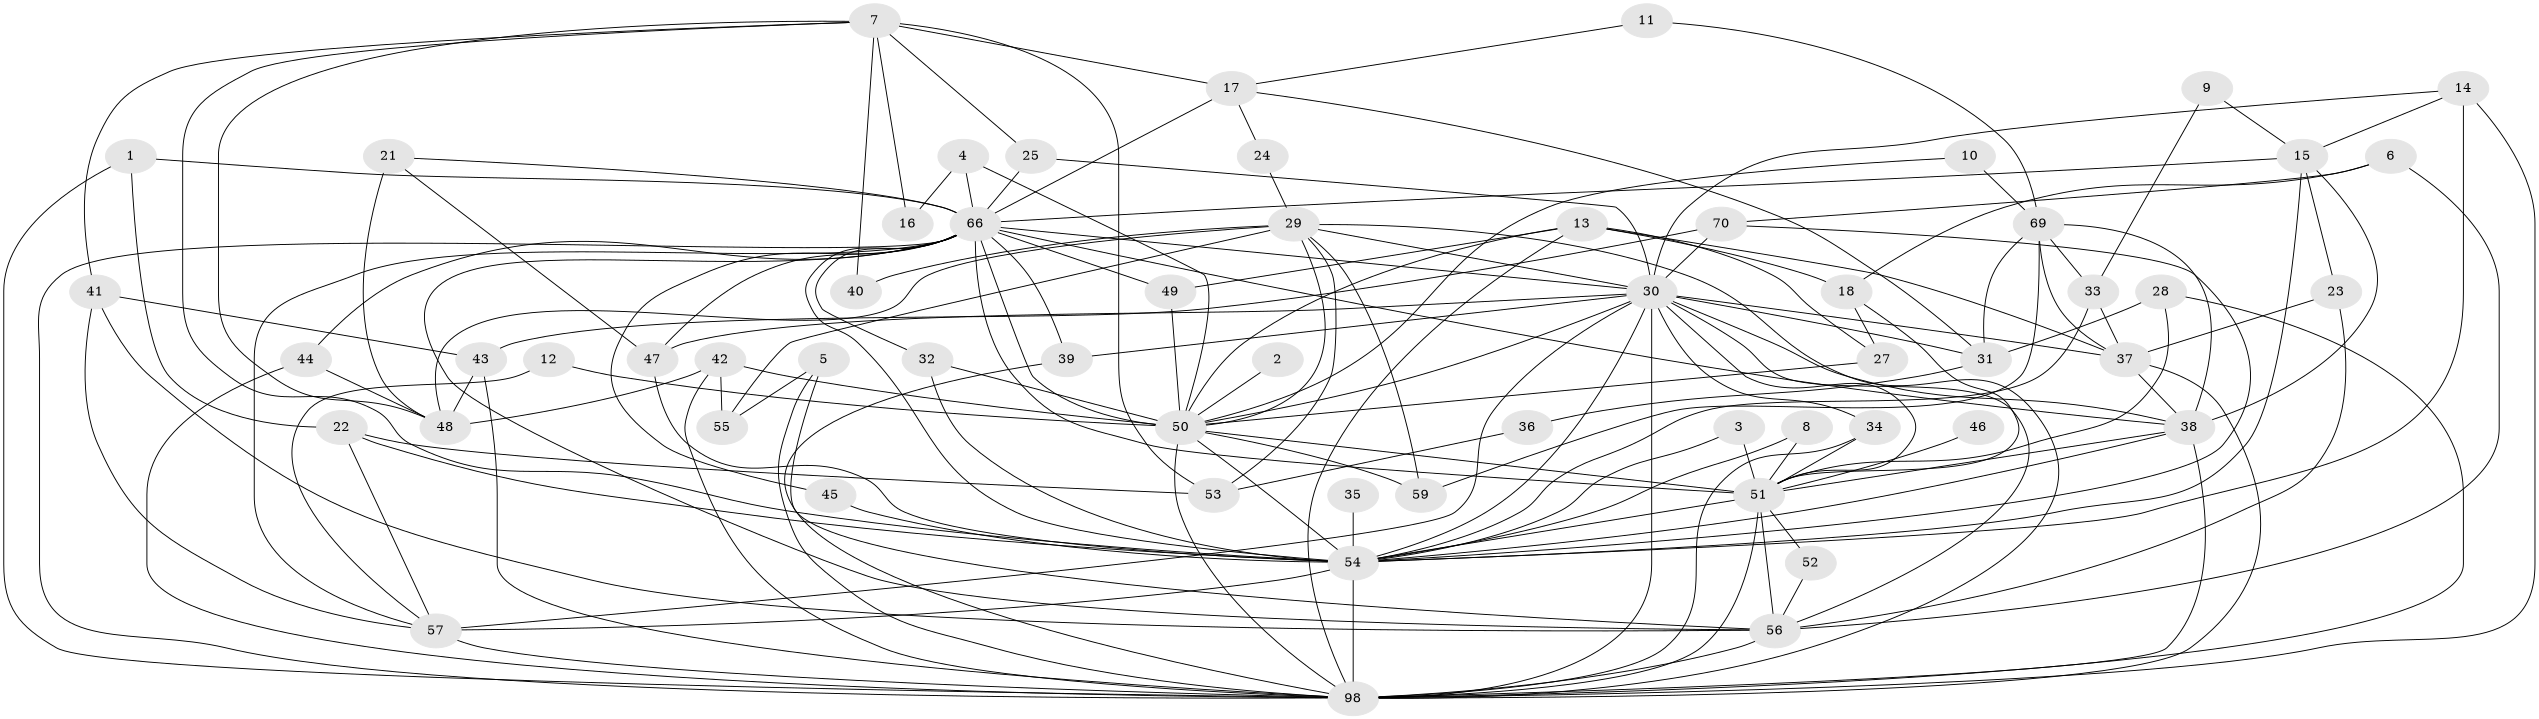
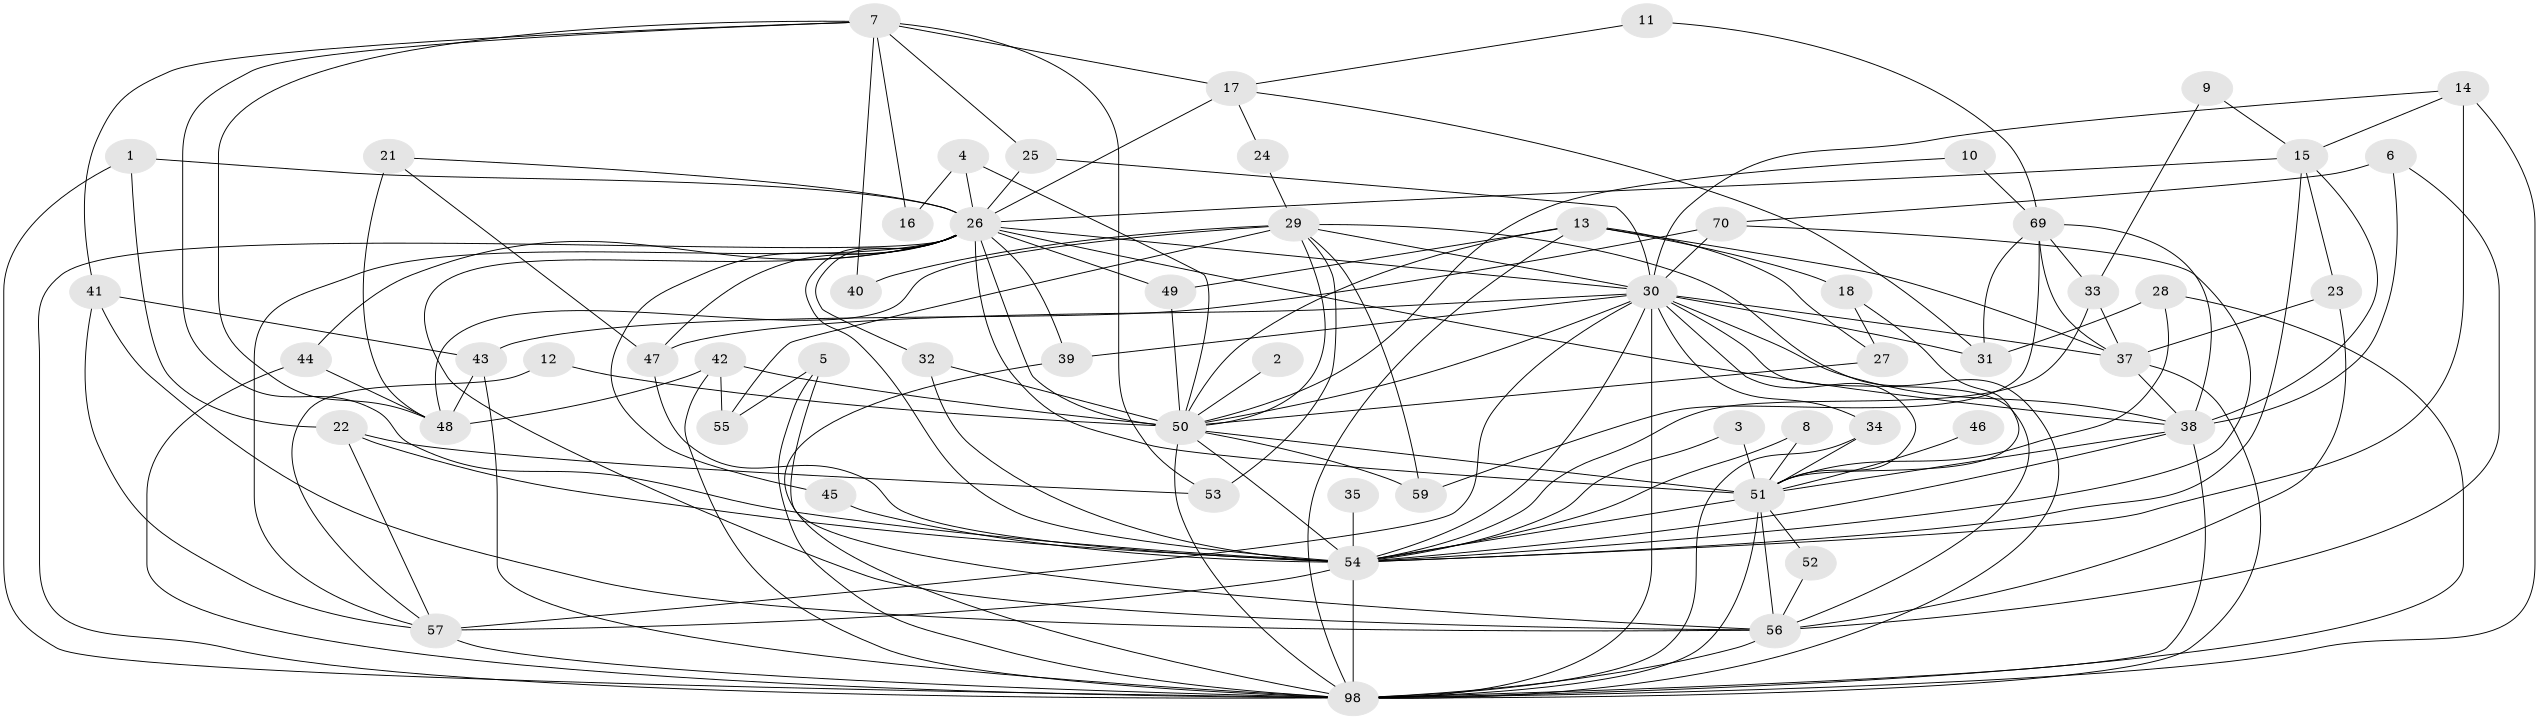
edge "6" -- "18": now "6" -- "38"
node "66": label "66" -> "26"
node "36": removed
